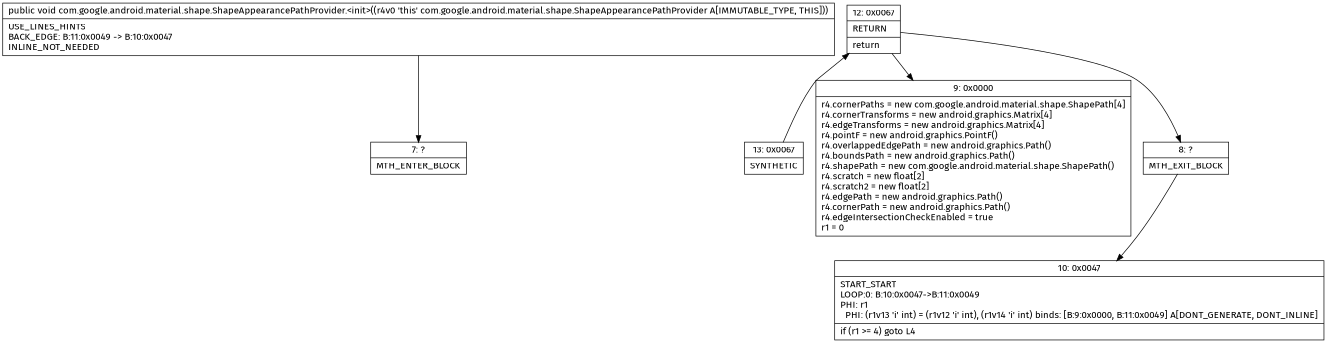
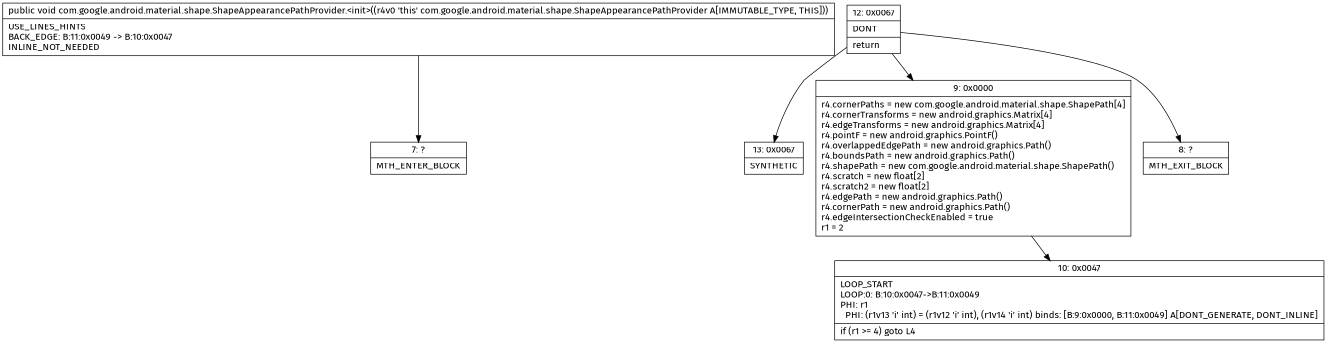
node "12: 0x0067": text "RETURN" -> "DONT"
edge "13: 0x0067" -> "12: 0x0067": reversed
edge "8: ?" -> "10: 0x0047": now "9: 0x0000" -> "10: 0x0047"
node "9: 0x0000": text "r1 = 0" -> "r1 = 2"
node "10: 0x0047": text "START_START" -> "LOOP_START"
